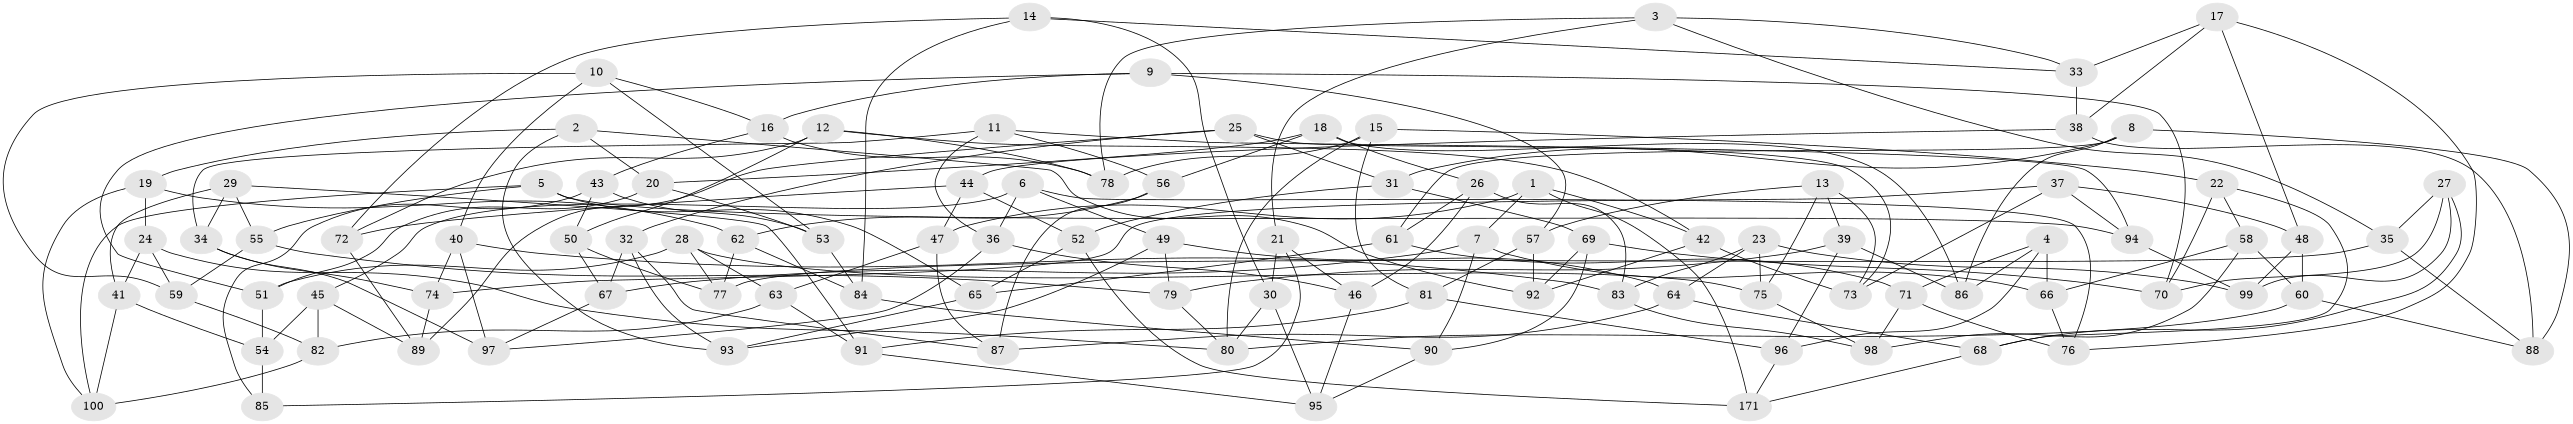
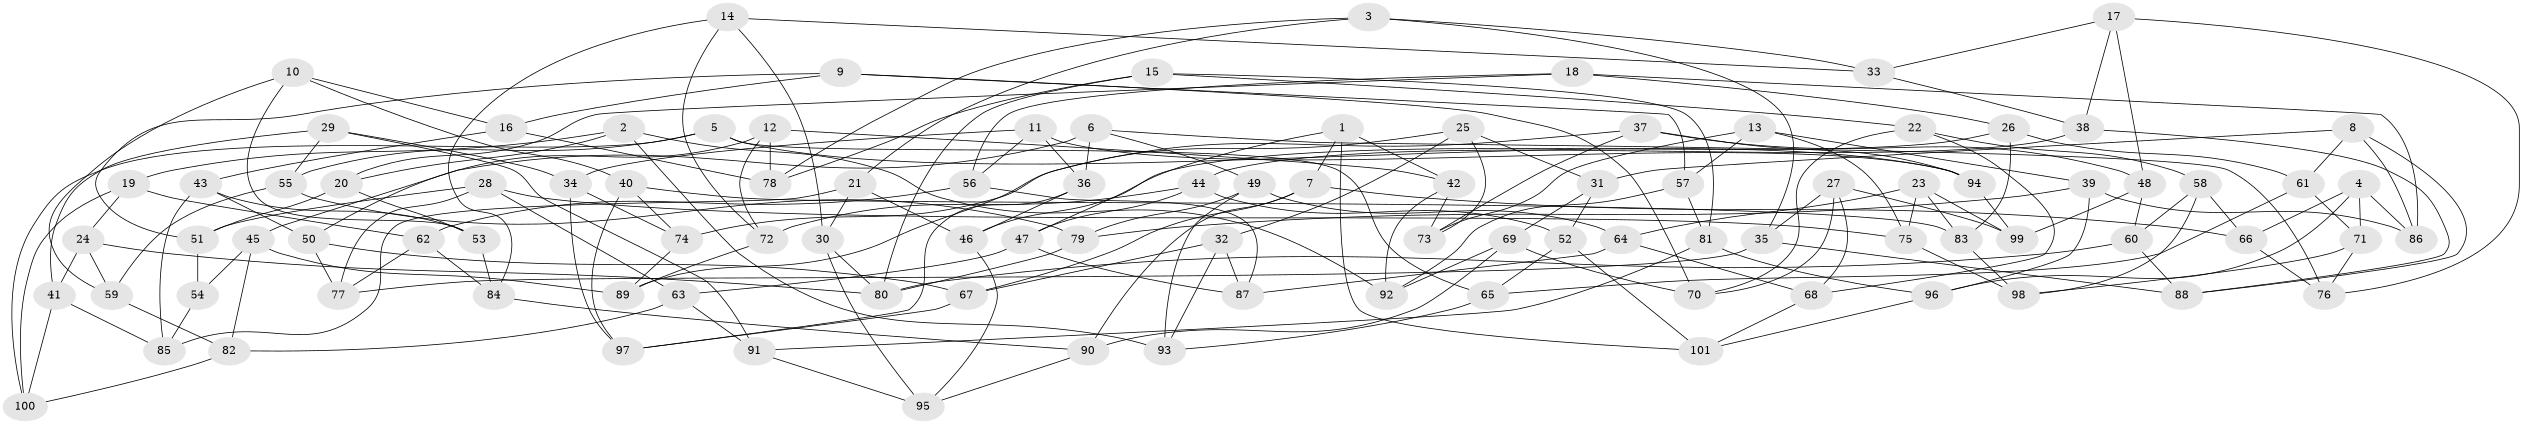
edge "41" -- "54": now "41" -- "85"
node "171": label "171" -> "101"
